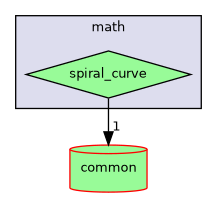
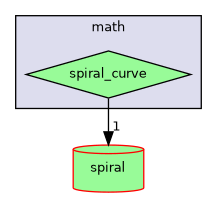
node "common": label "common" -> "spiral"
